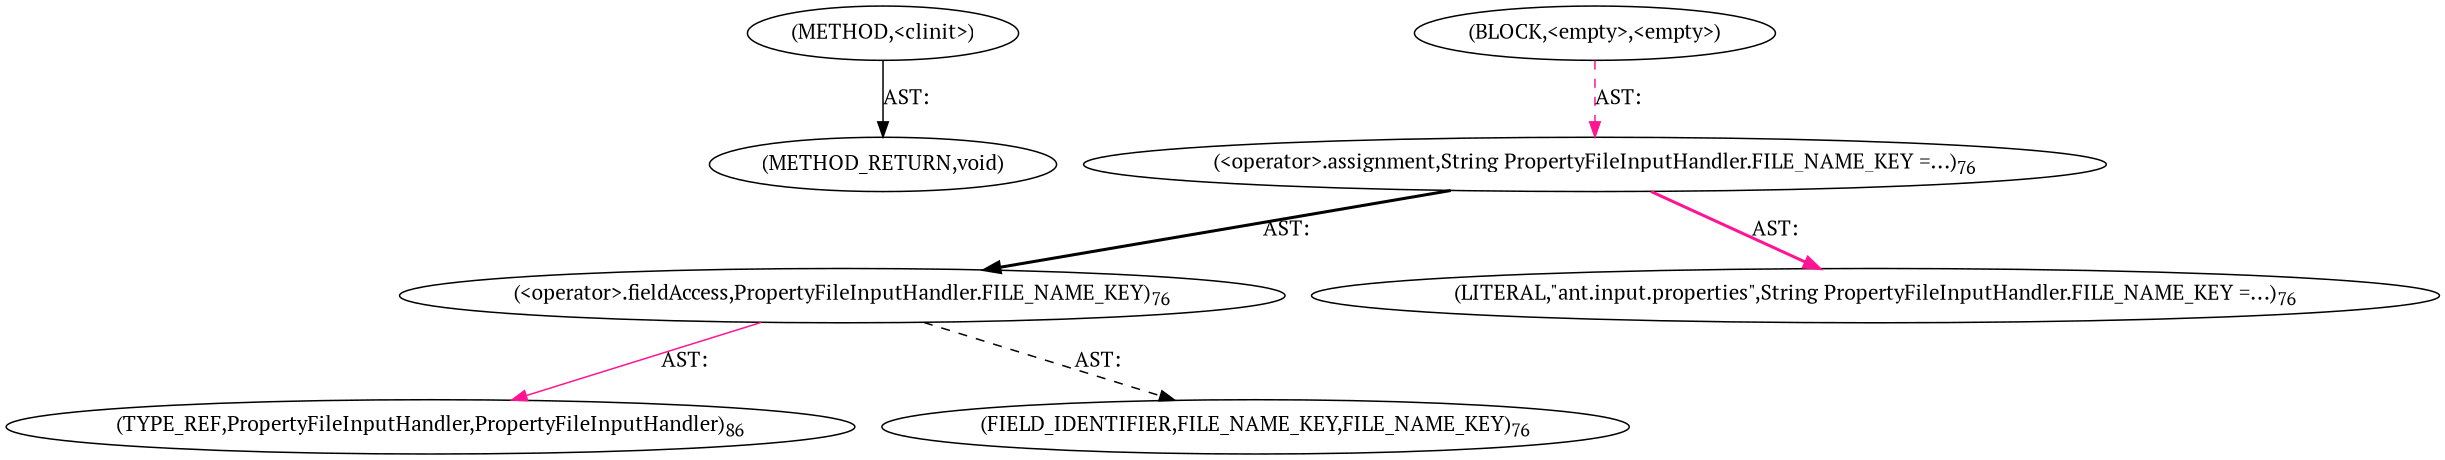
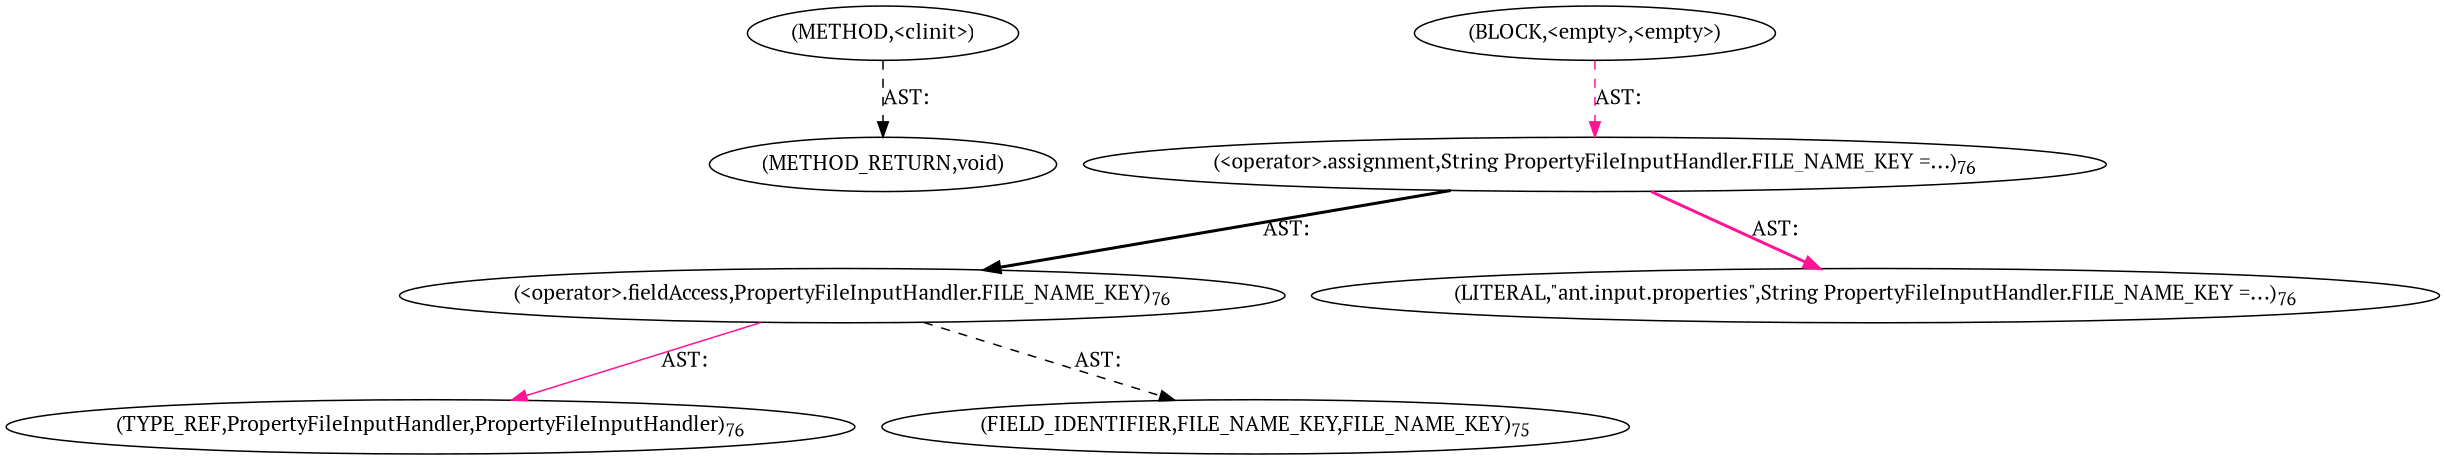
edge "(METHOD,<clinit>)" -> "(METHOD_RETURN,void)": style solid -> dashed
node "(TYPE_REF,PropertyFileInputHandler,PropertyFileInputHandler)": text "86" -> "76"
node "(FIELD_IDENTIFIER,FILE_NAME_KEY,FILE_NAME_KEY)": text "76" -> "75"
